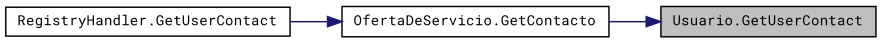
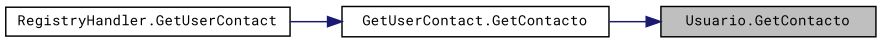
node "OfertaDeServicio.GetContacto": label "OfertaDeServicio.GetContacto" -> "GetUserContact.GetContacto"
node "Usuario.GetUserContact": label "Usuario.GetUserContact" -> "Usuario.GetContacto"
